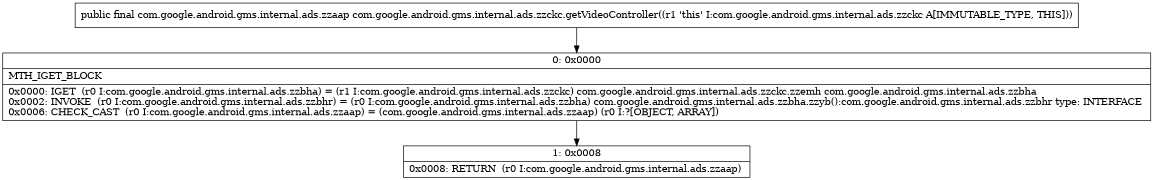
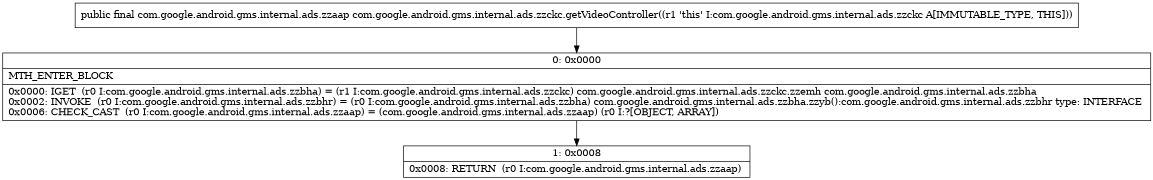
node "0: 0x0000": text "MTH_IGET_BLOCK" -> "MTH_ENTER_BLOCK"
